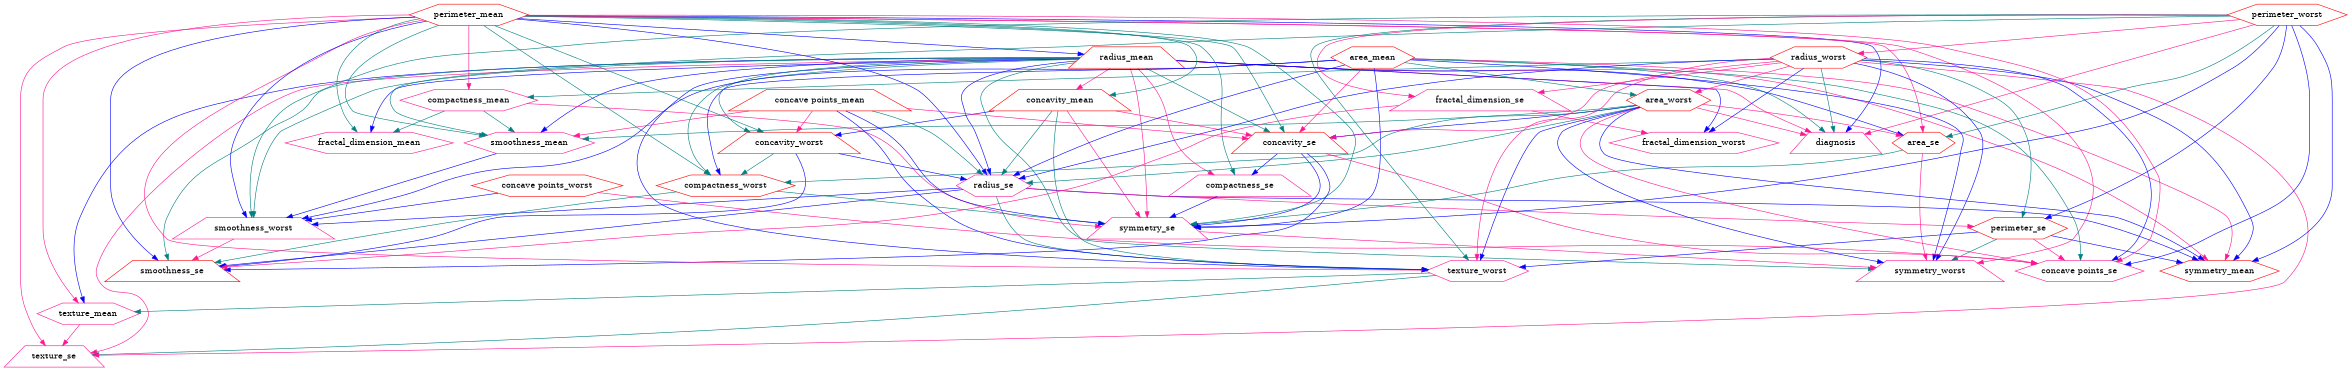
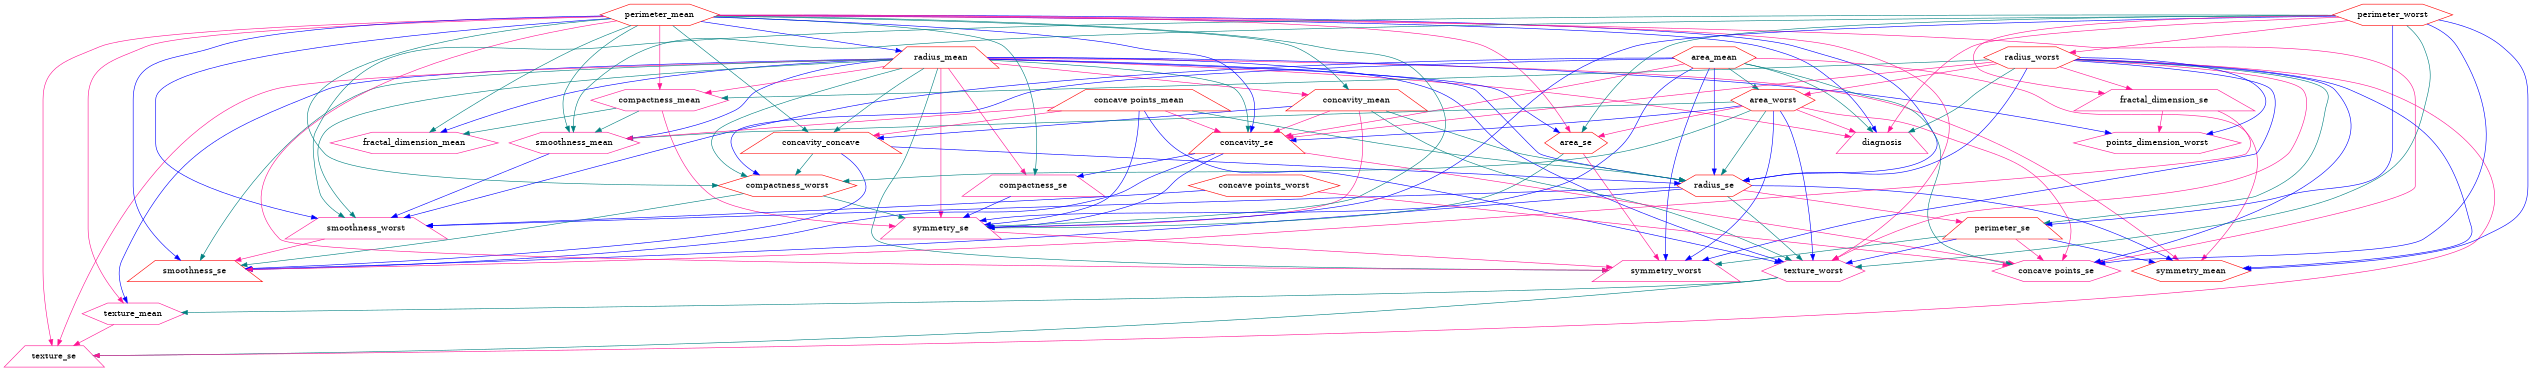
edge "perimeter_mean" -> "concavity_se": color teal -> blue
edge "radius_mean" -> "compactness_mean": added
node "concavity_worst": label "concavity_worst" -> "concavity_concave"
node "fractal_dimension_worst": label "fractal_dimension_worst" -> "points_dimension_worst"
node "radius_se": color deeppink -> red
edge "area_worst" -> "symmetry_mean": removed
node "perimeter_se": shape hexagon -> trapezium
